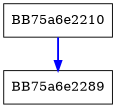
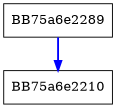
edge "BB75a6e2210" -> "BB75a6e2289": reversed
